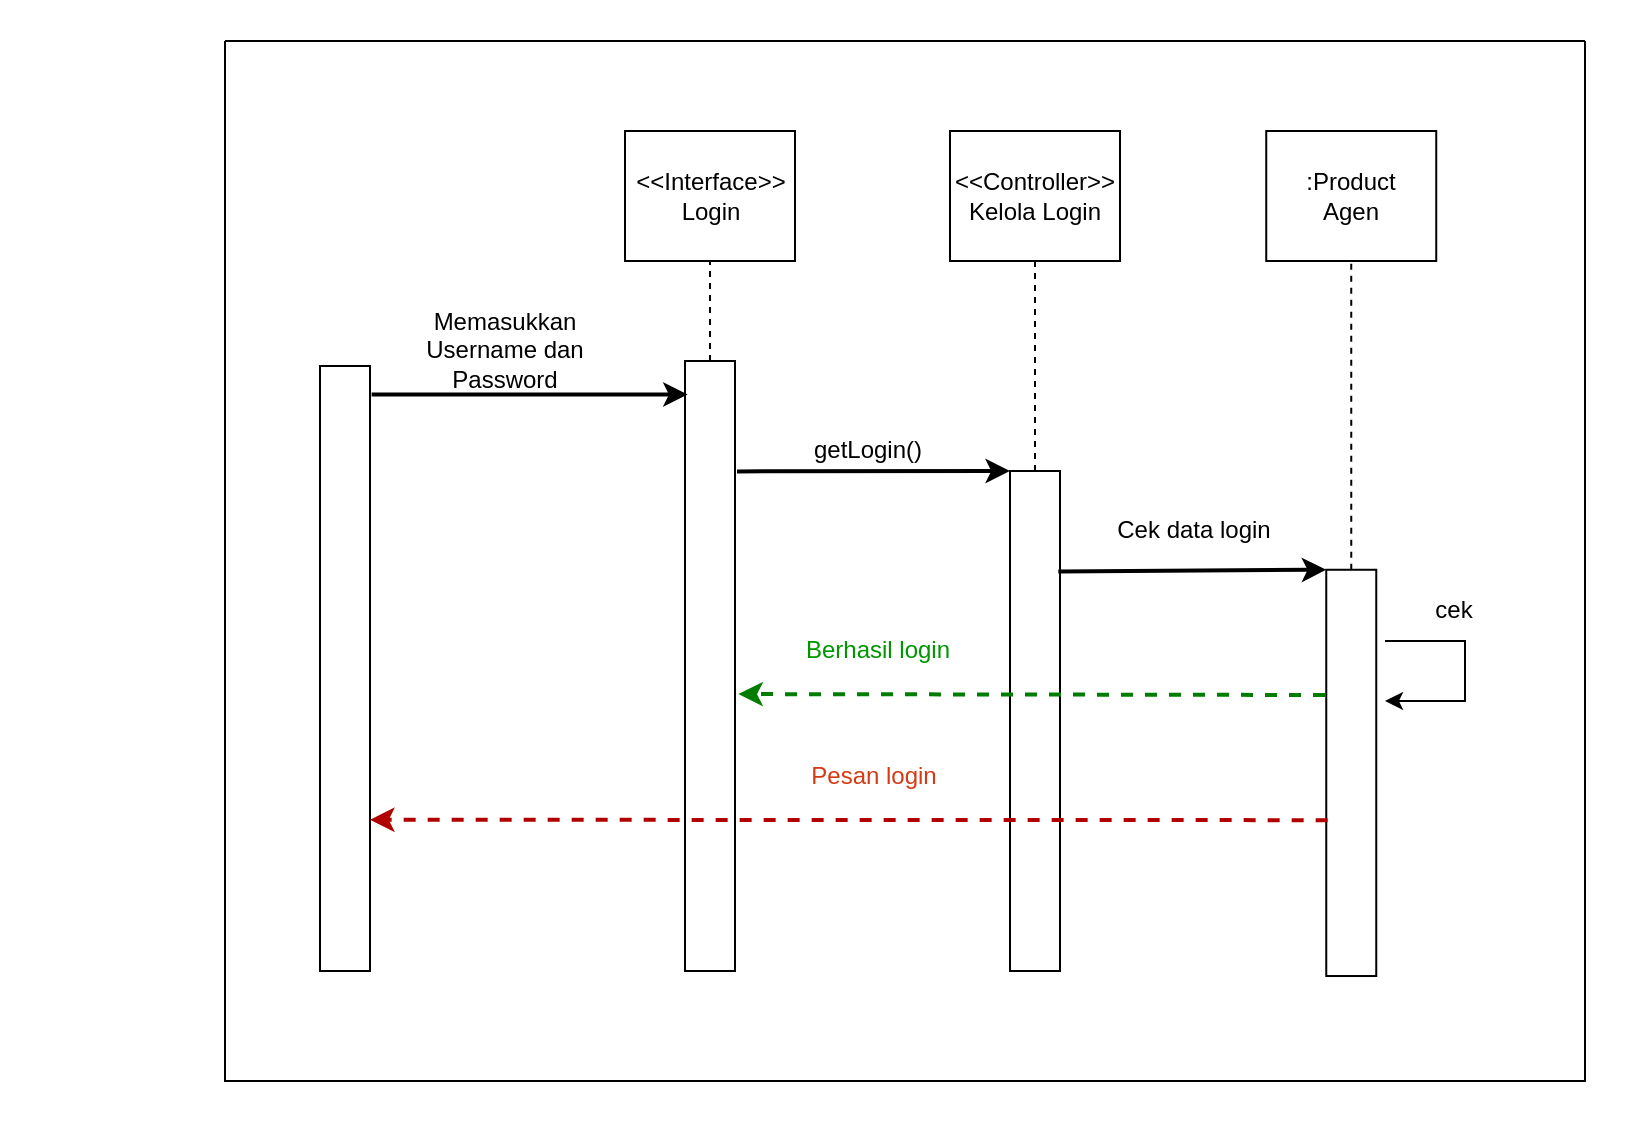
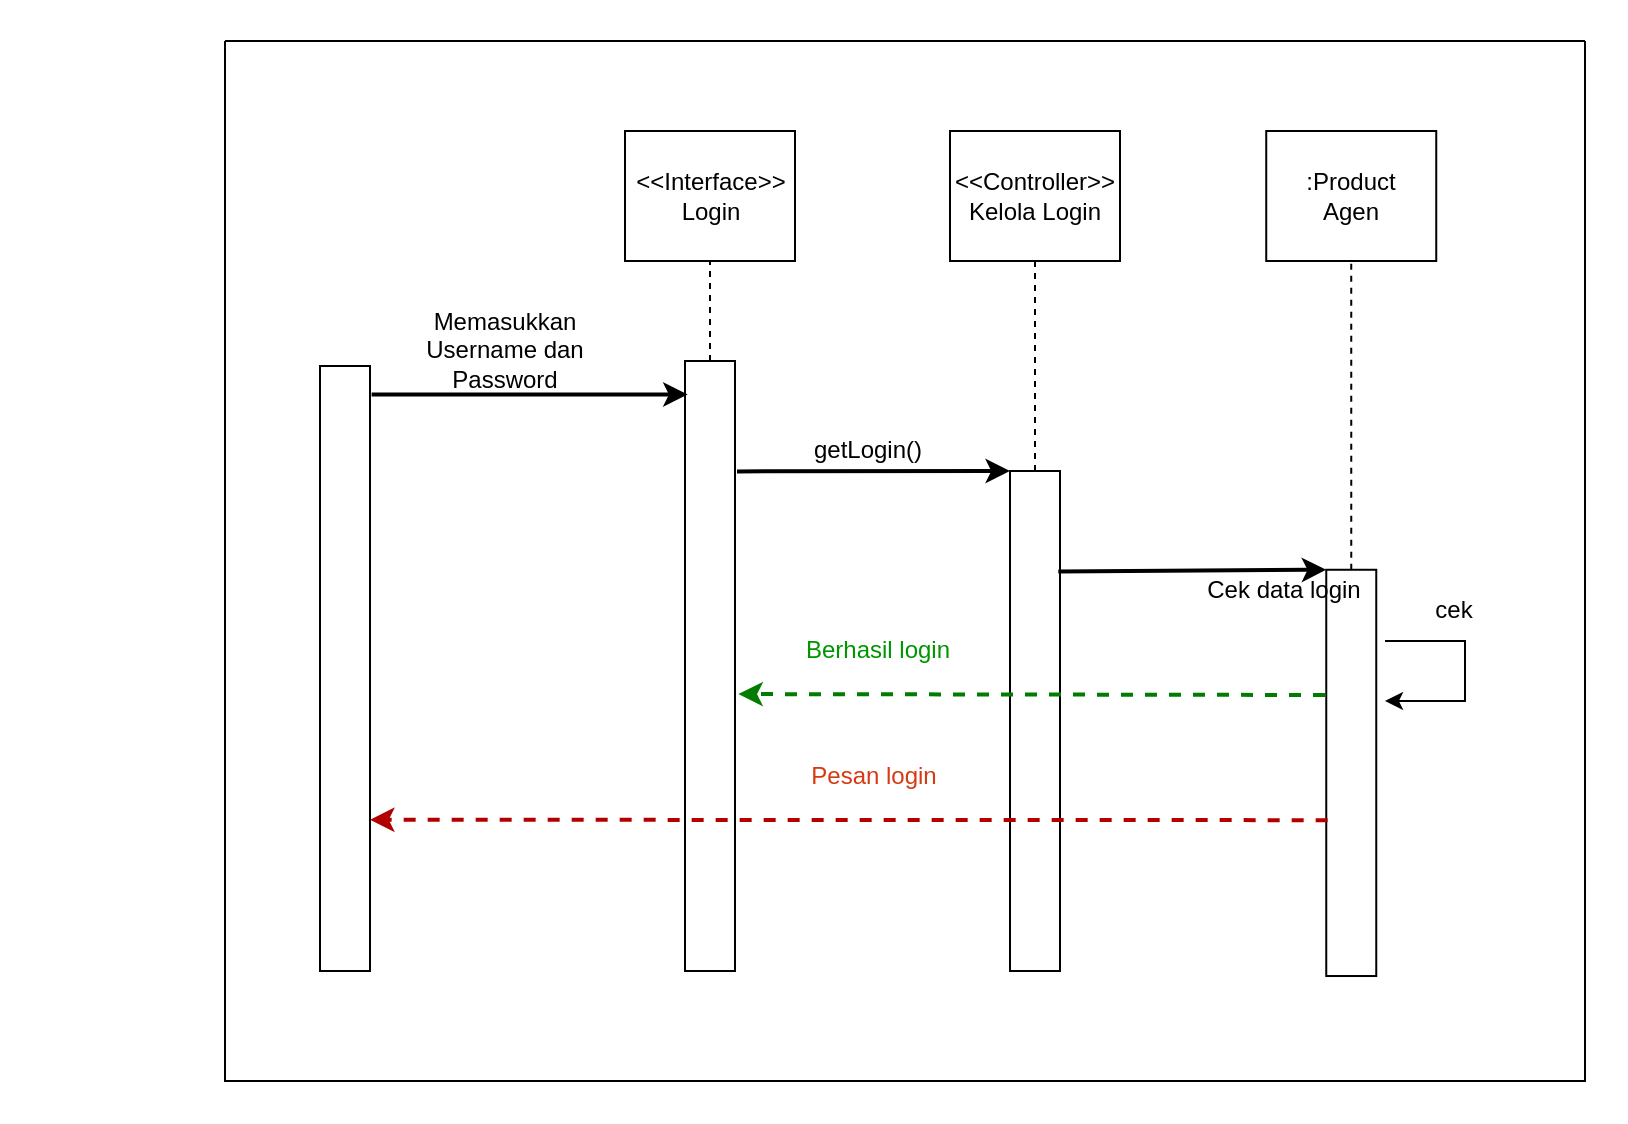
node "Cek data login": moved (1195, 531) -> (1285, 591)
